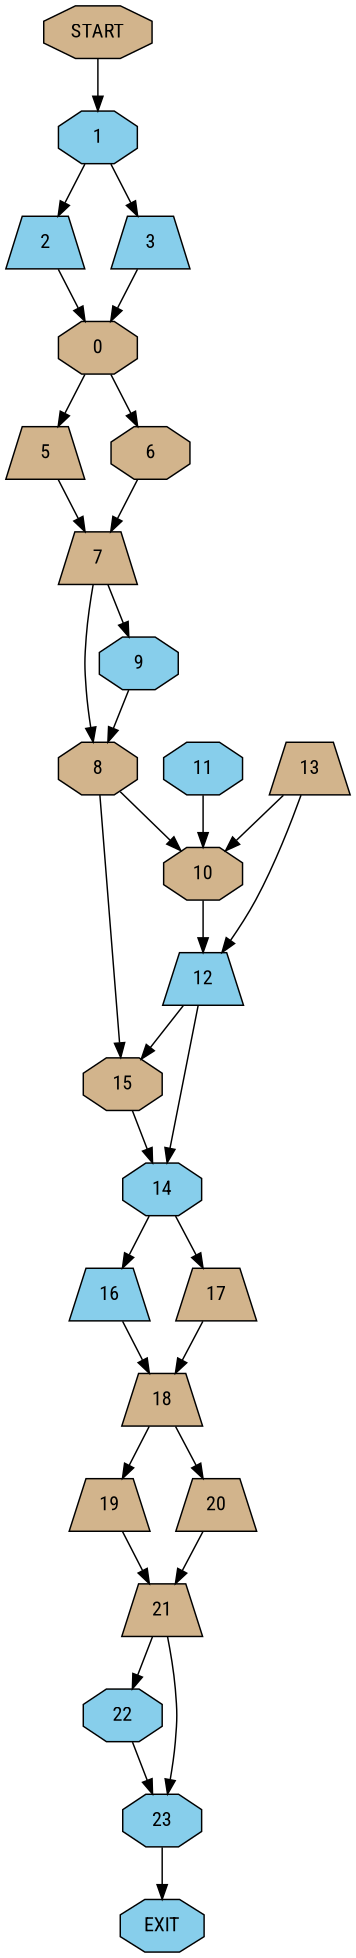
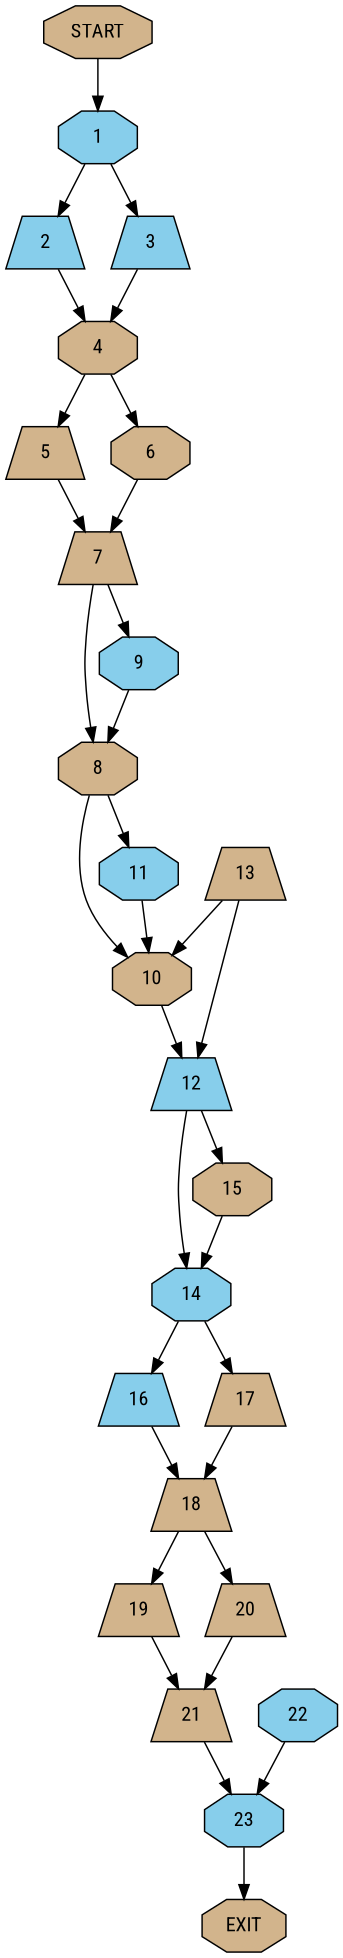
node "0": label "0" -> "4"
edge "8" -> "15": now "8" -> "11"
edge "21" -> "22": removed
node "EXIT": fillcolor skyblue -> tan
